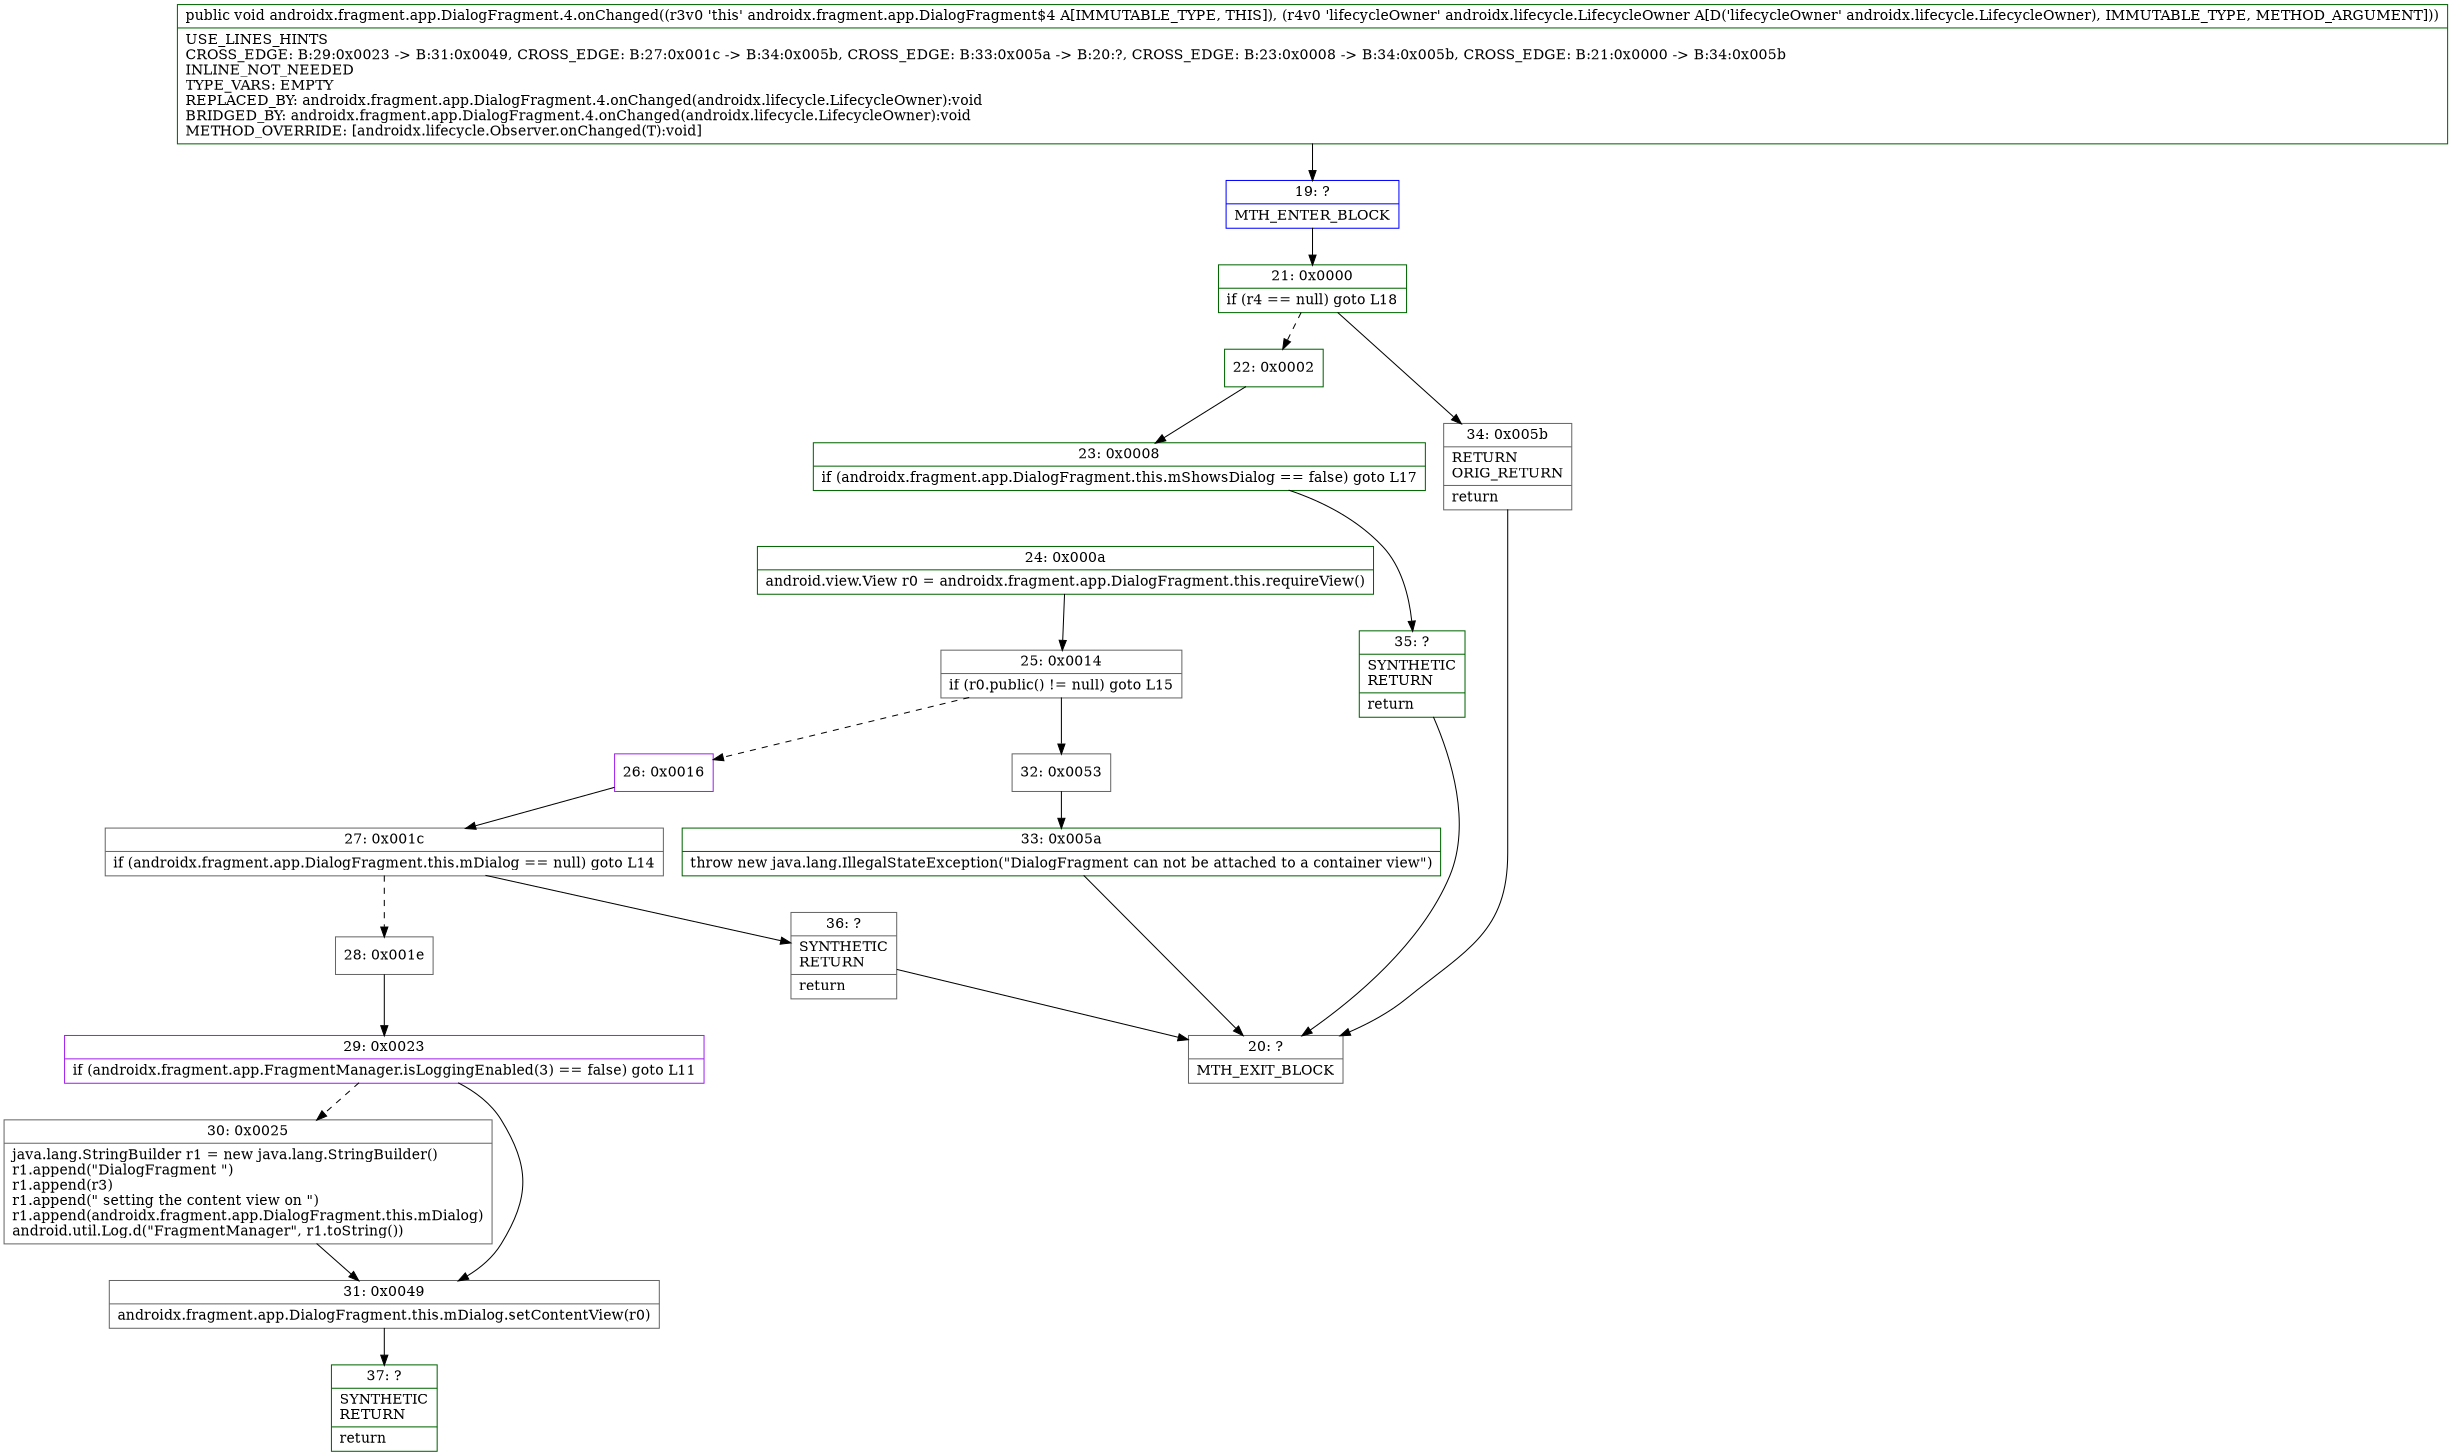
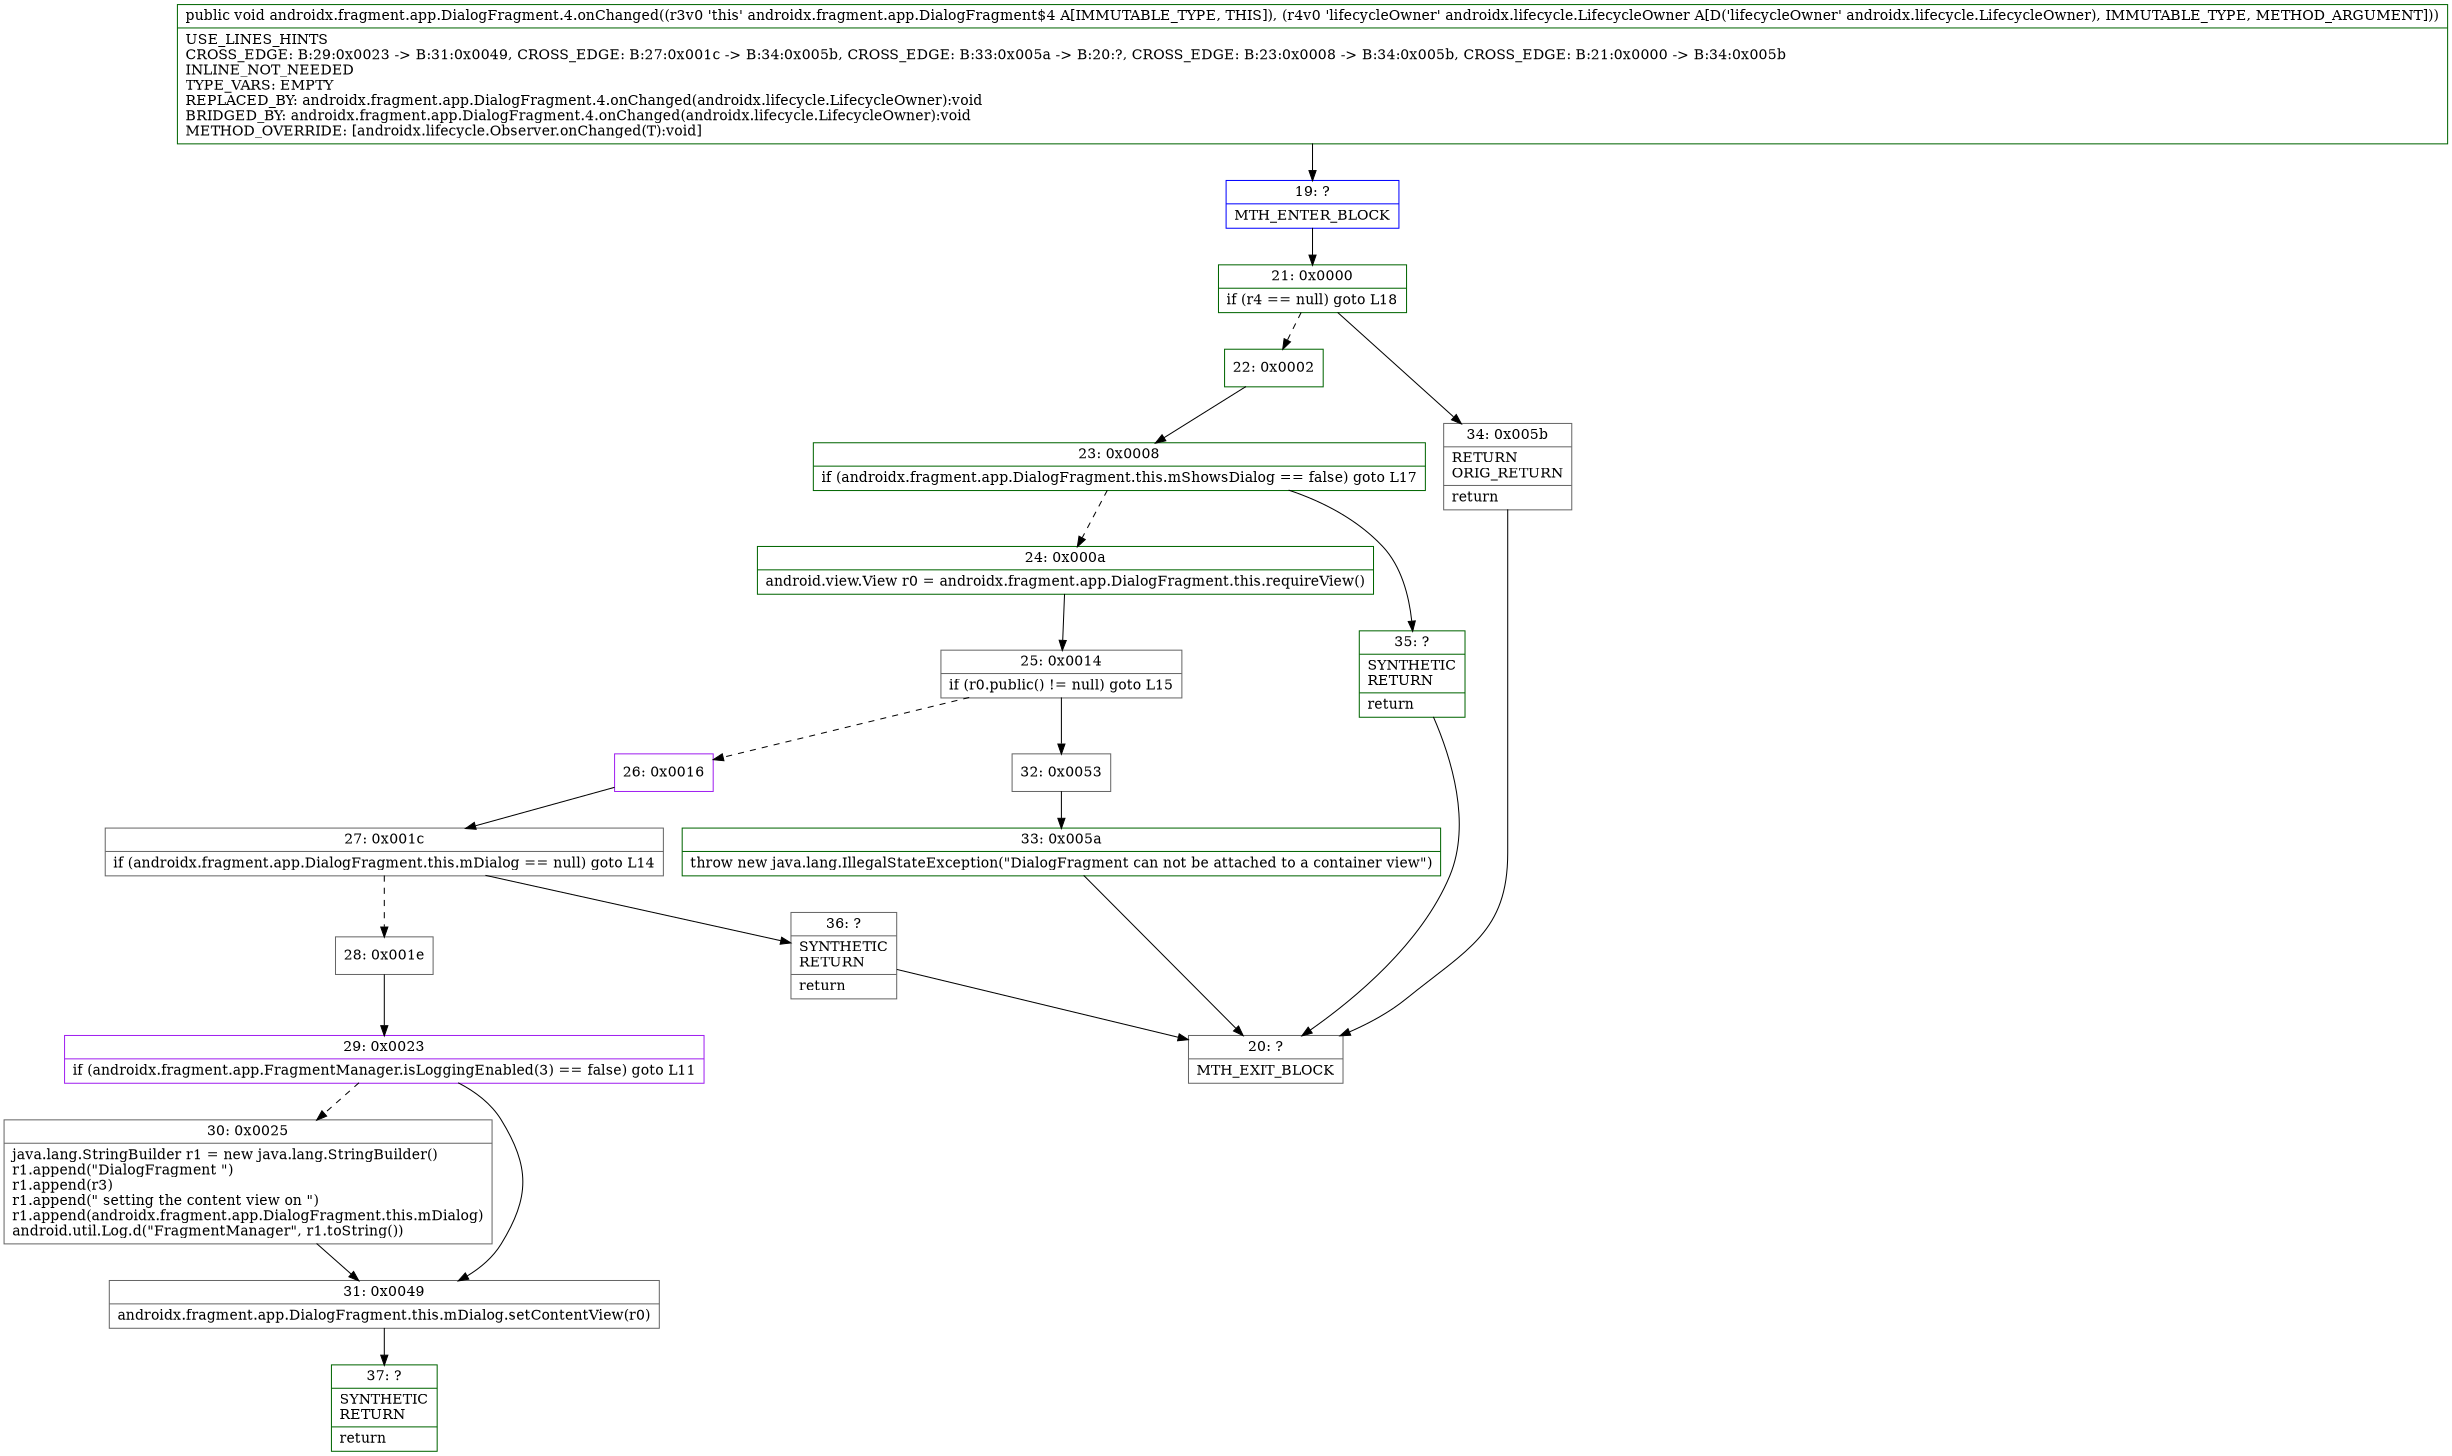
edge "23: 0x0008" -> "24: 0x000a": added
